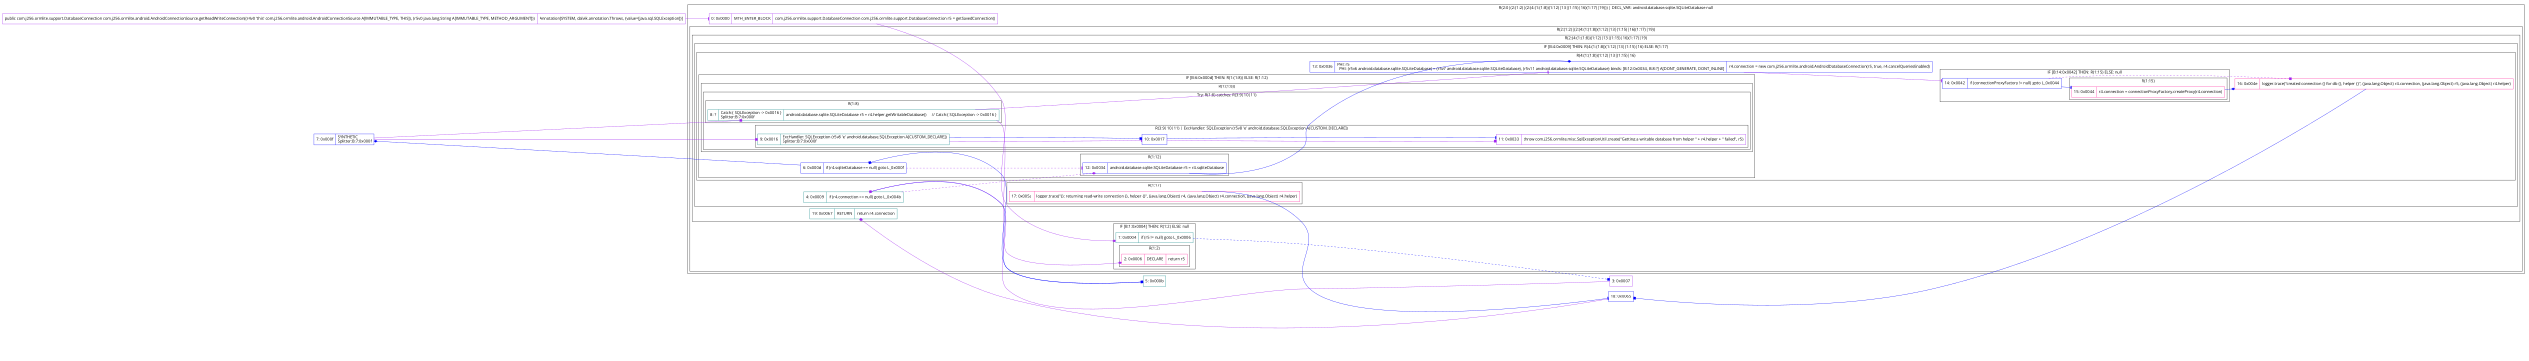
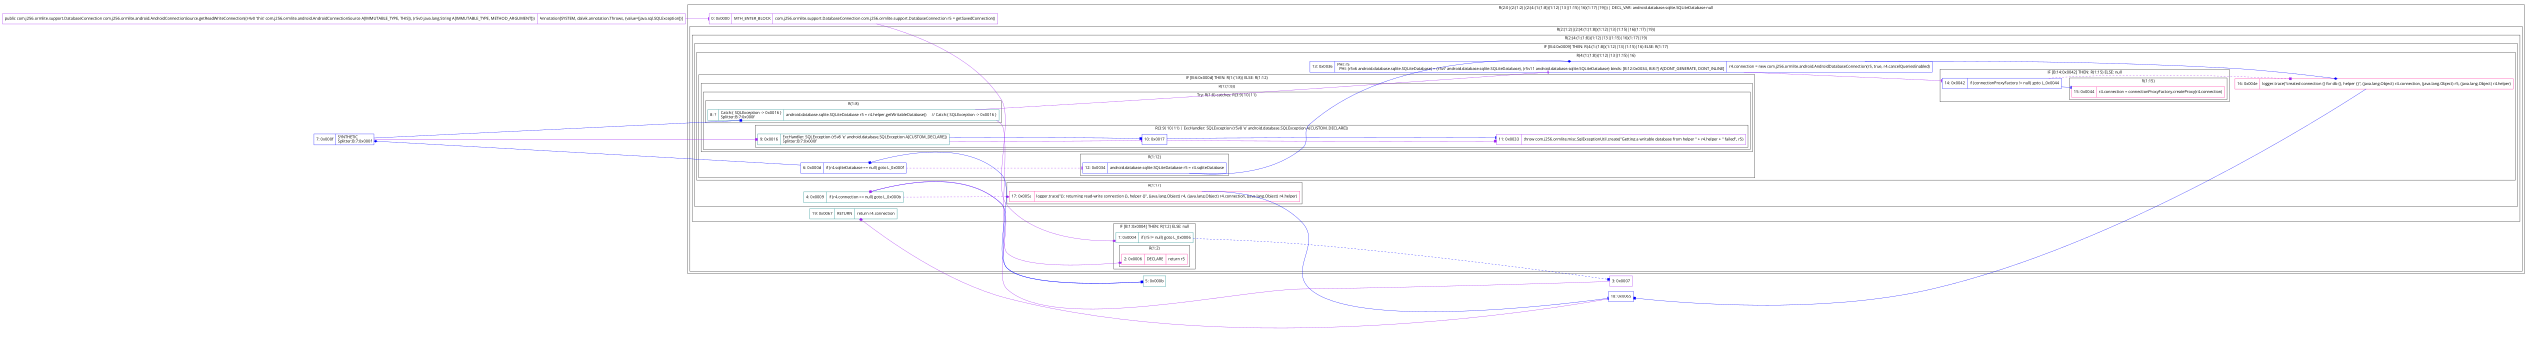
edge "15: 0x0044" -> "16: 0x004e": now "13: 0x0036" -> "16: 0x004e"
edge "7: 0x000f" -> "8: ?": color purple -> blue
edge "4: 0x0009" -> "12: 0x0034": now "4: 0x0009" -> "17: 0x005a"
node "4: 0x0009": text "if (r4.connection == null) goto L_0x004b" -> "if (r4.connection == null) goto L_0x000b"
